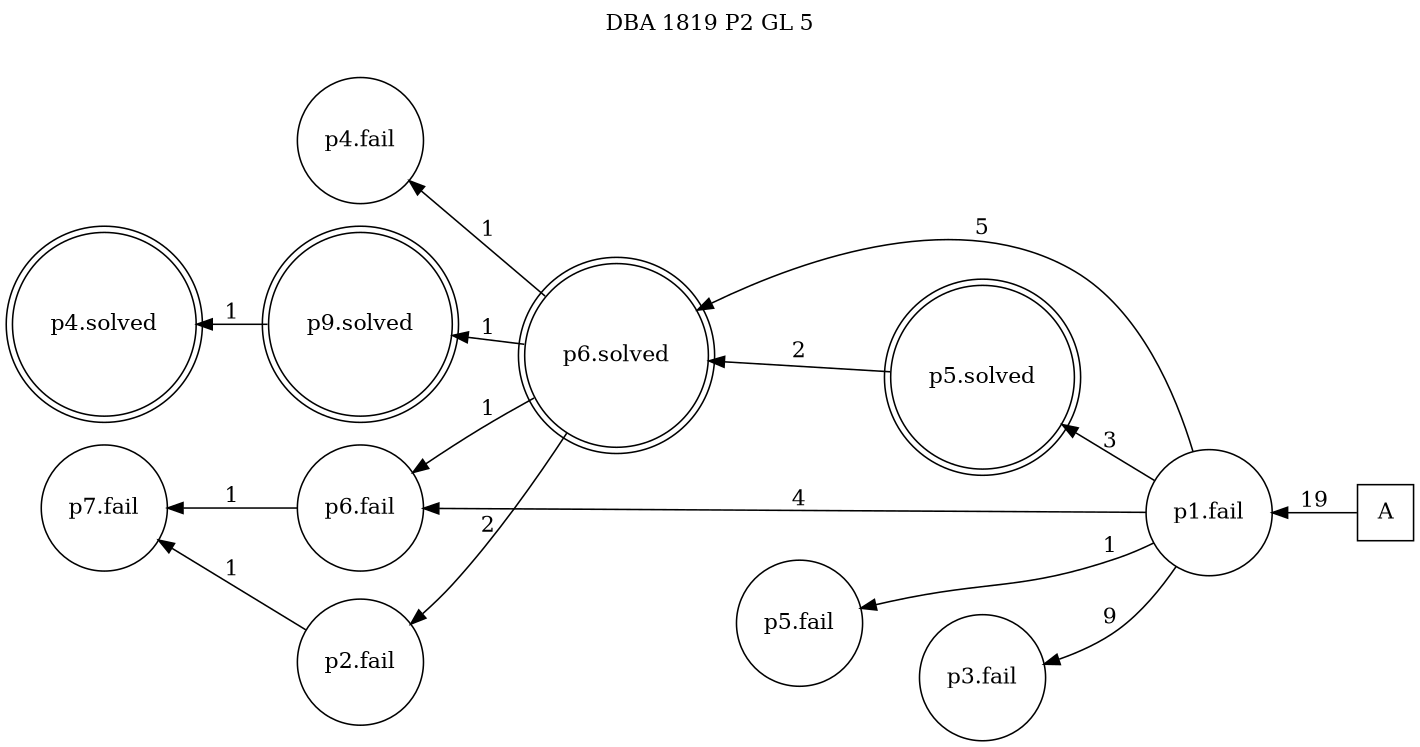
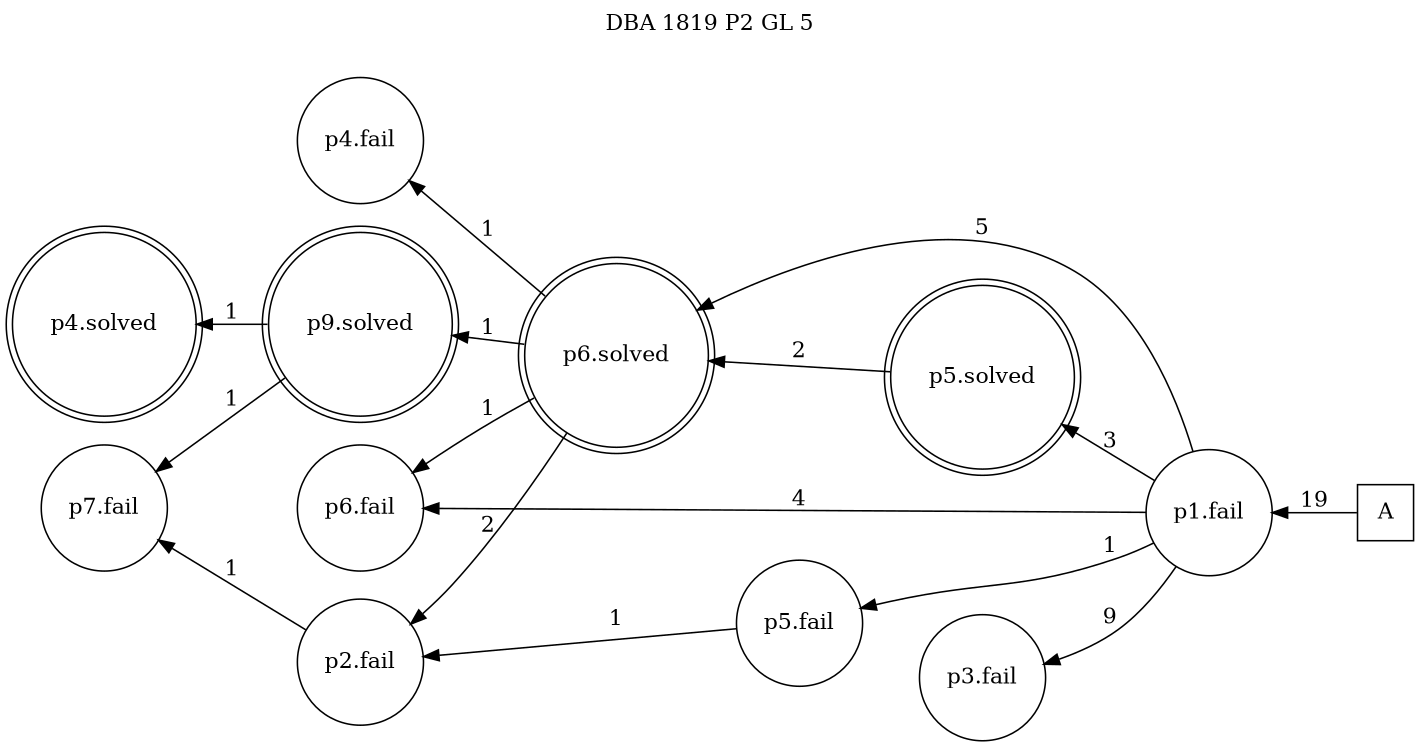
edge "p6.fail" -> "p7.fail": now "p9.solved" -> "p7.fail"
edge "p5.fail" -> "p2.fail": added, label "1"
